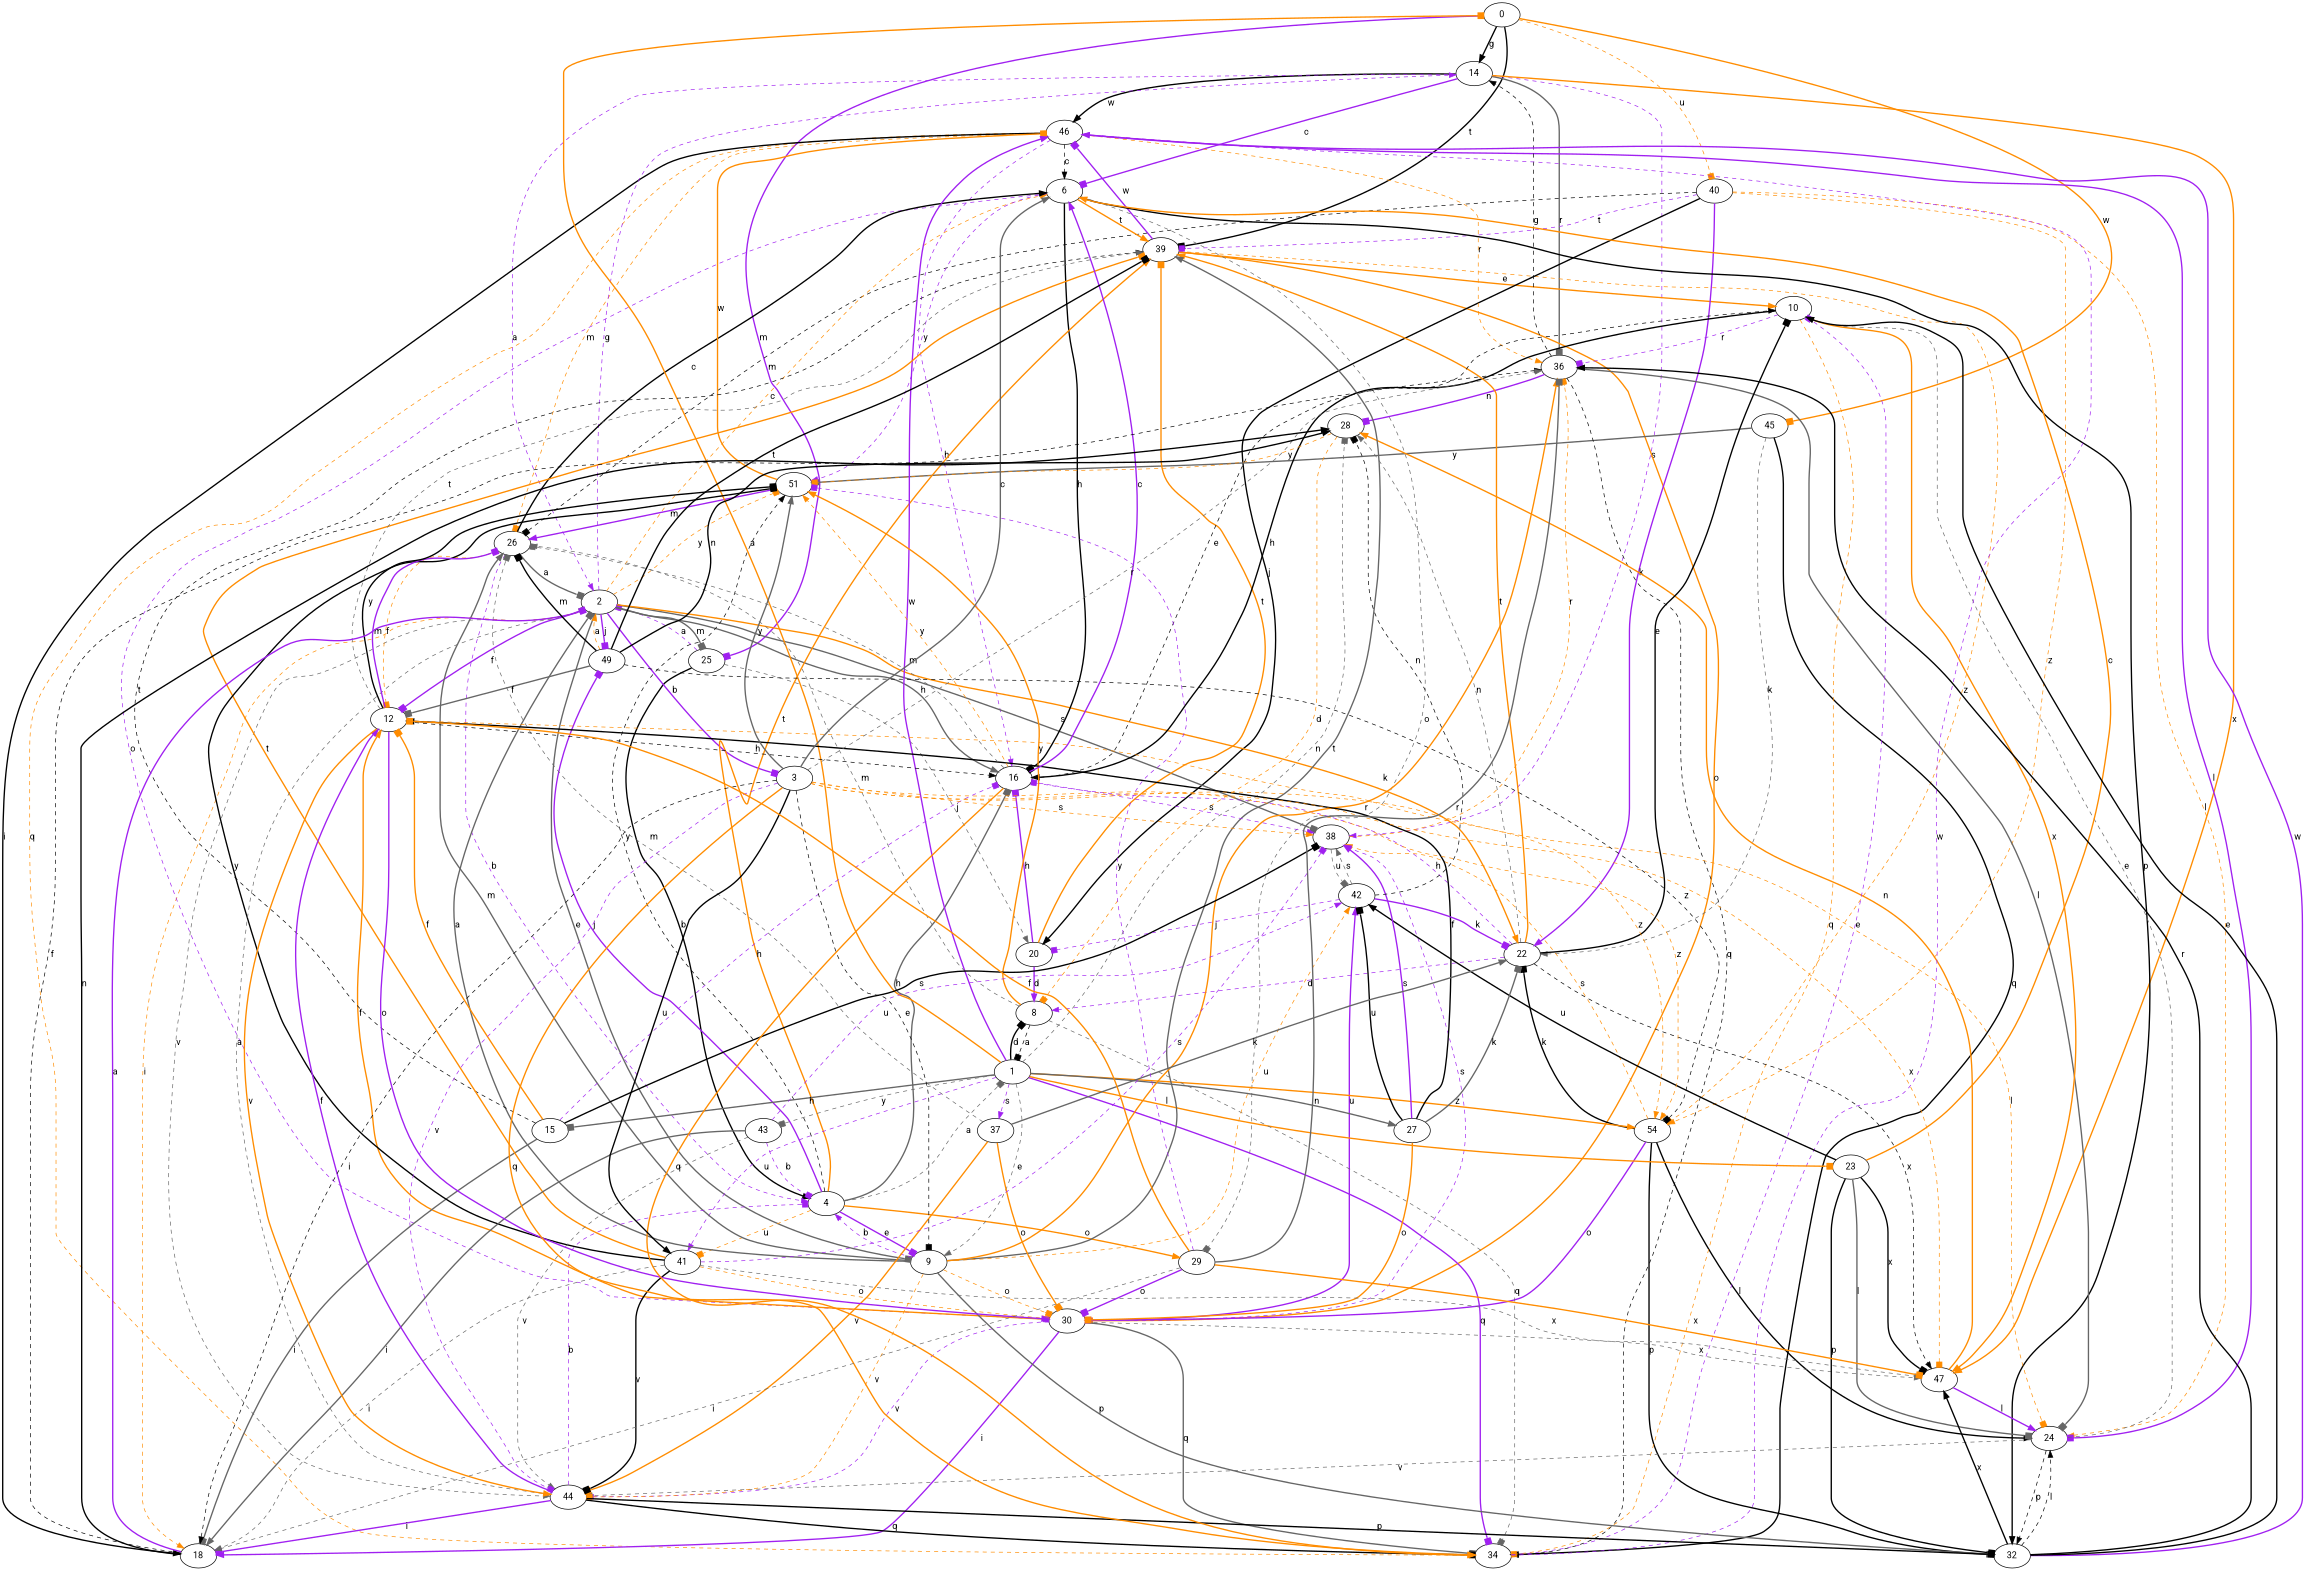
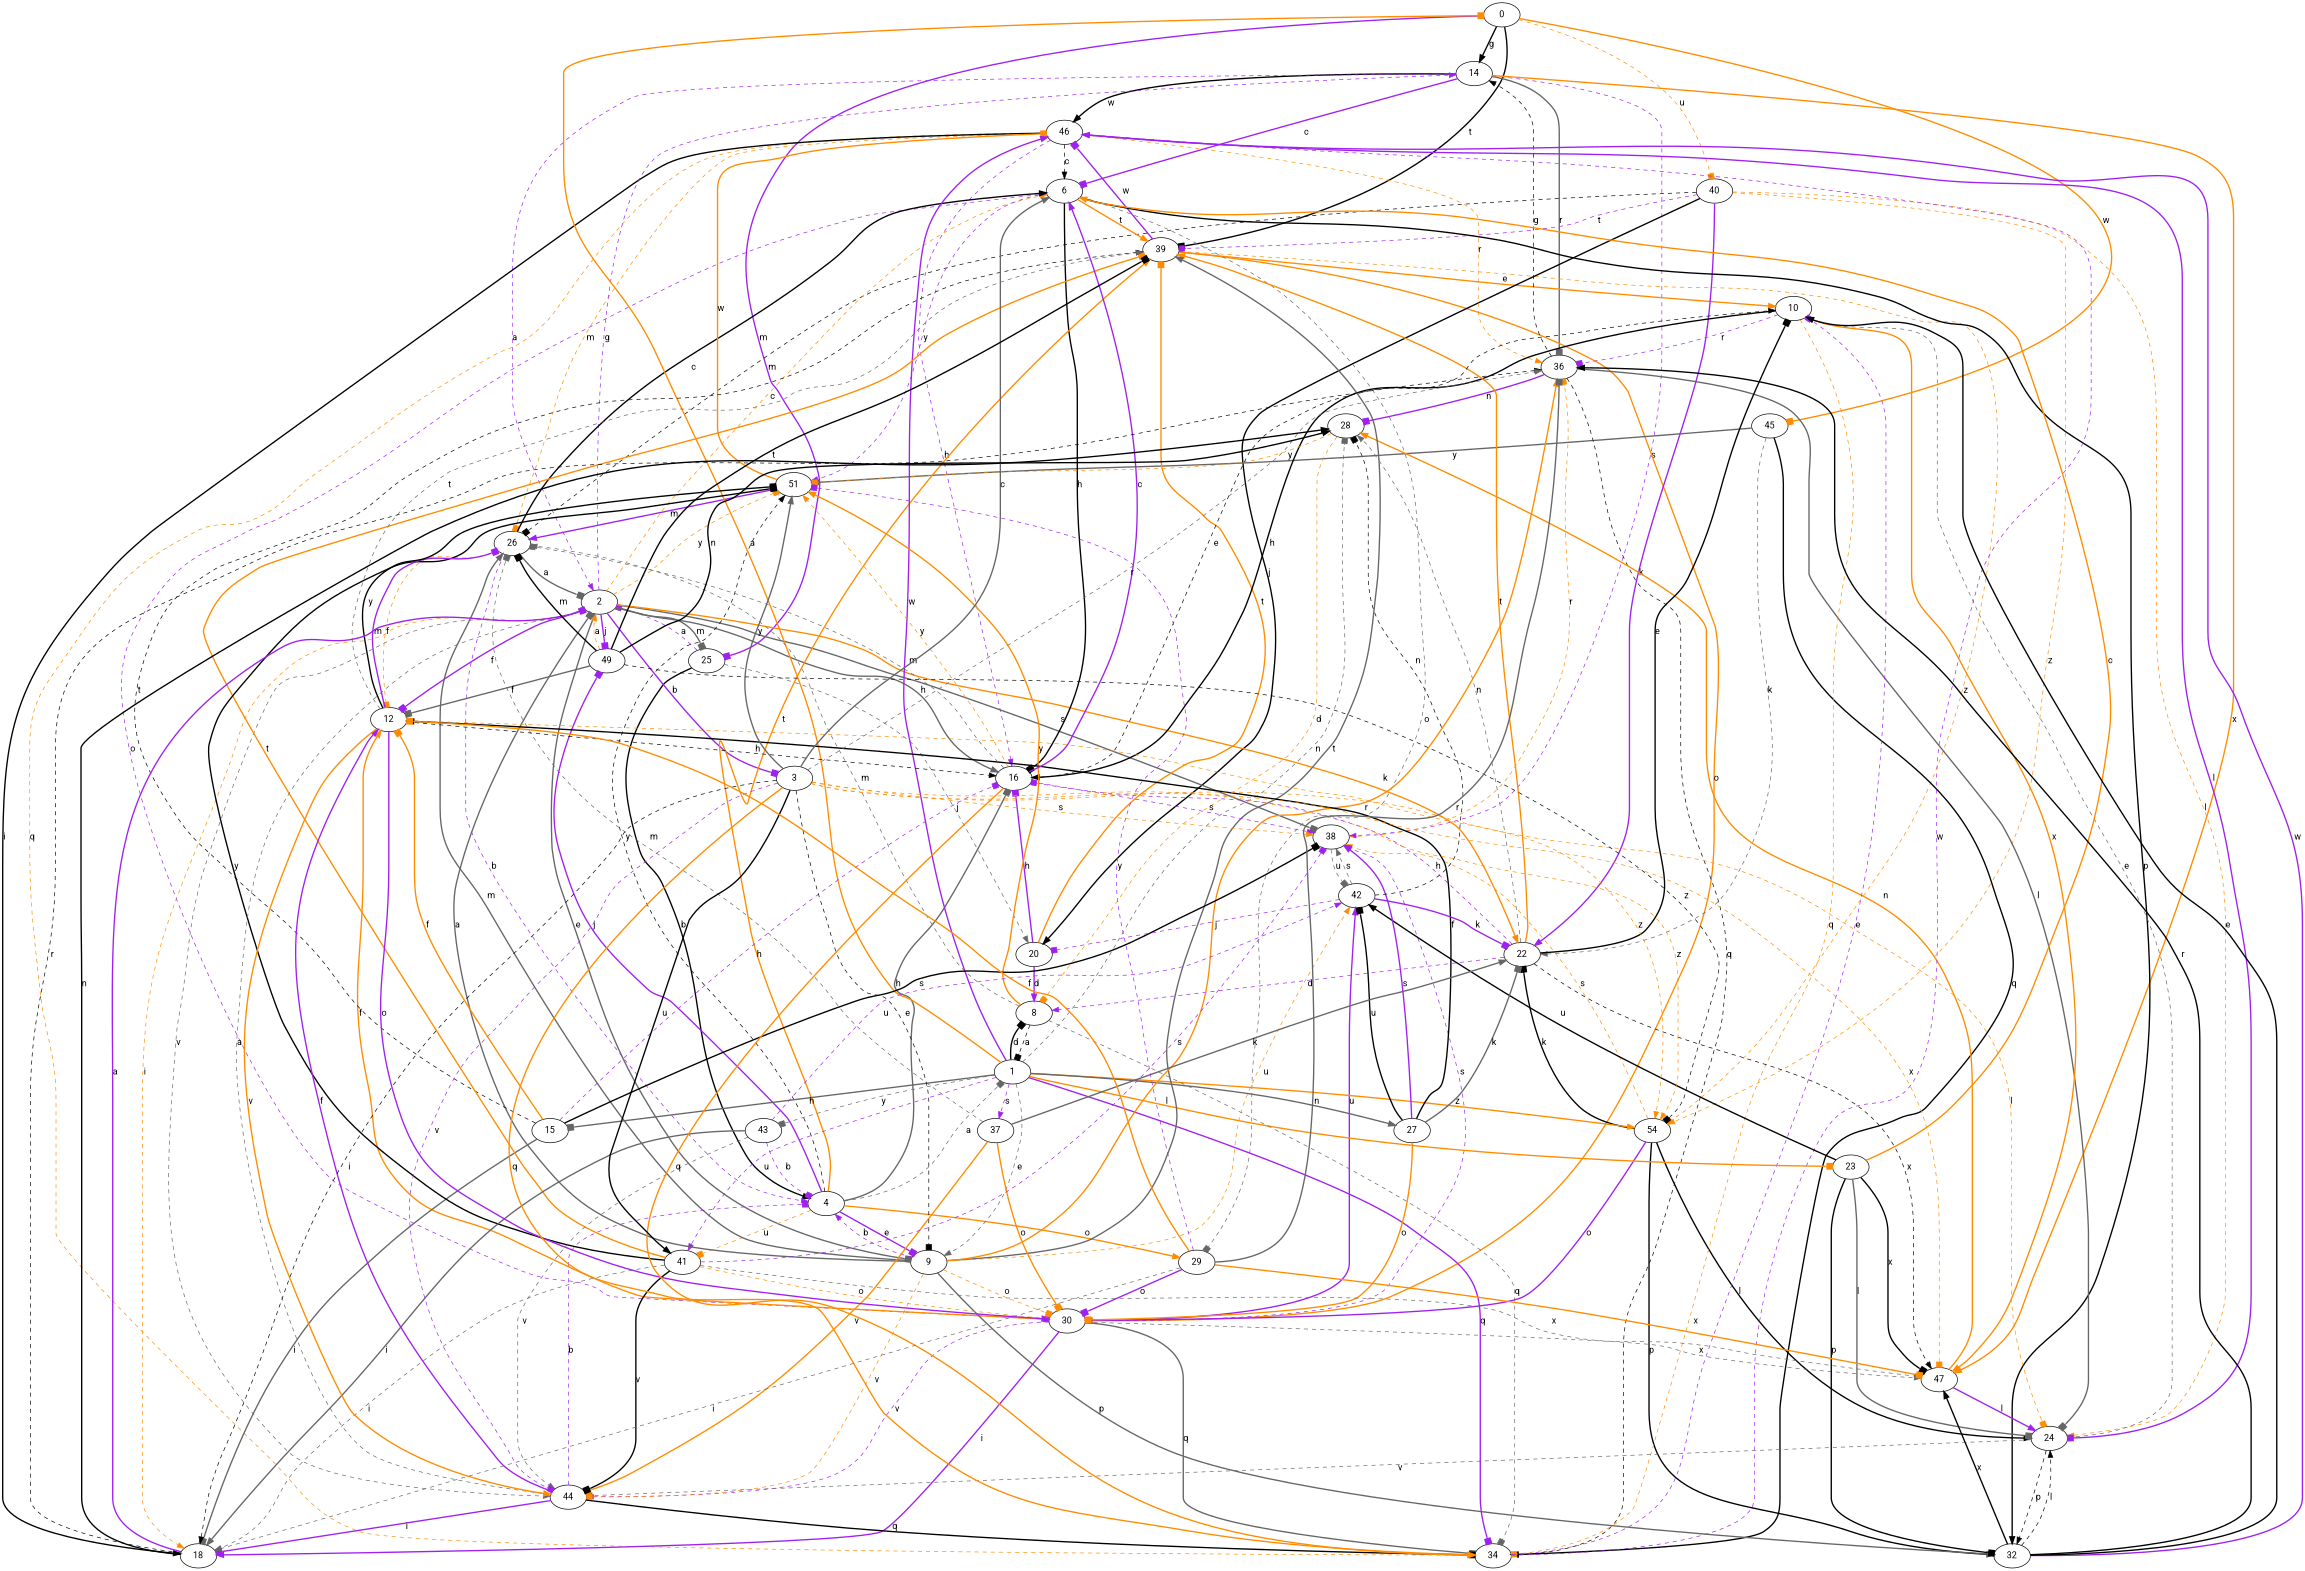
edge "18" -> "36": label "f" -> "r"
edge "44" -> "32": removed, label "p"
